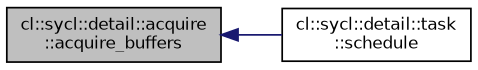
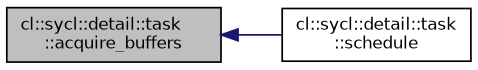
node "cl::sycl::detail::acquire ::acquire_buffers": label "cl::sycl::detail::acquire ::acquire_buffers" -> "cl::sycl::detail::task ::acquire_buffers"
